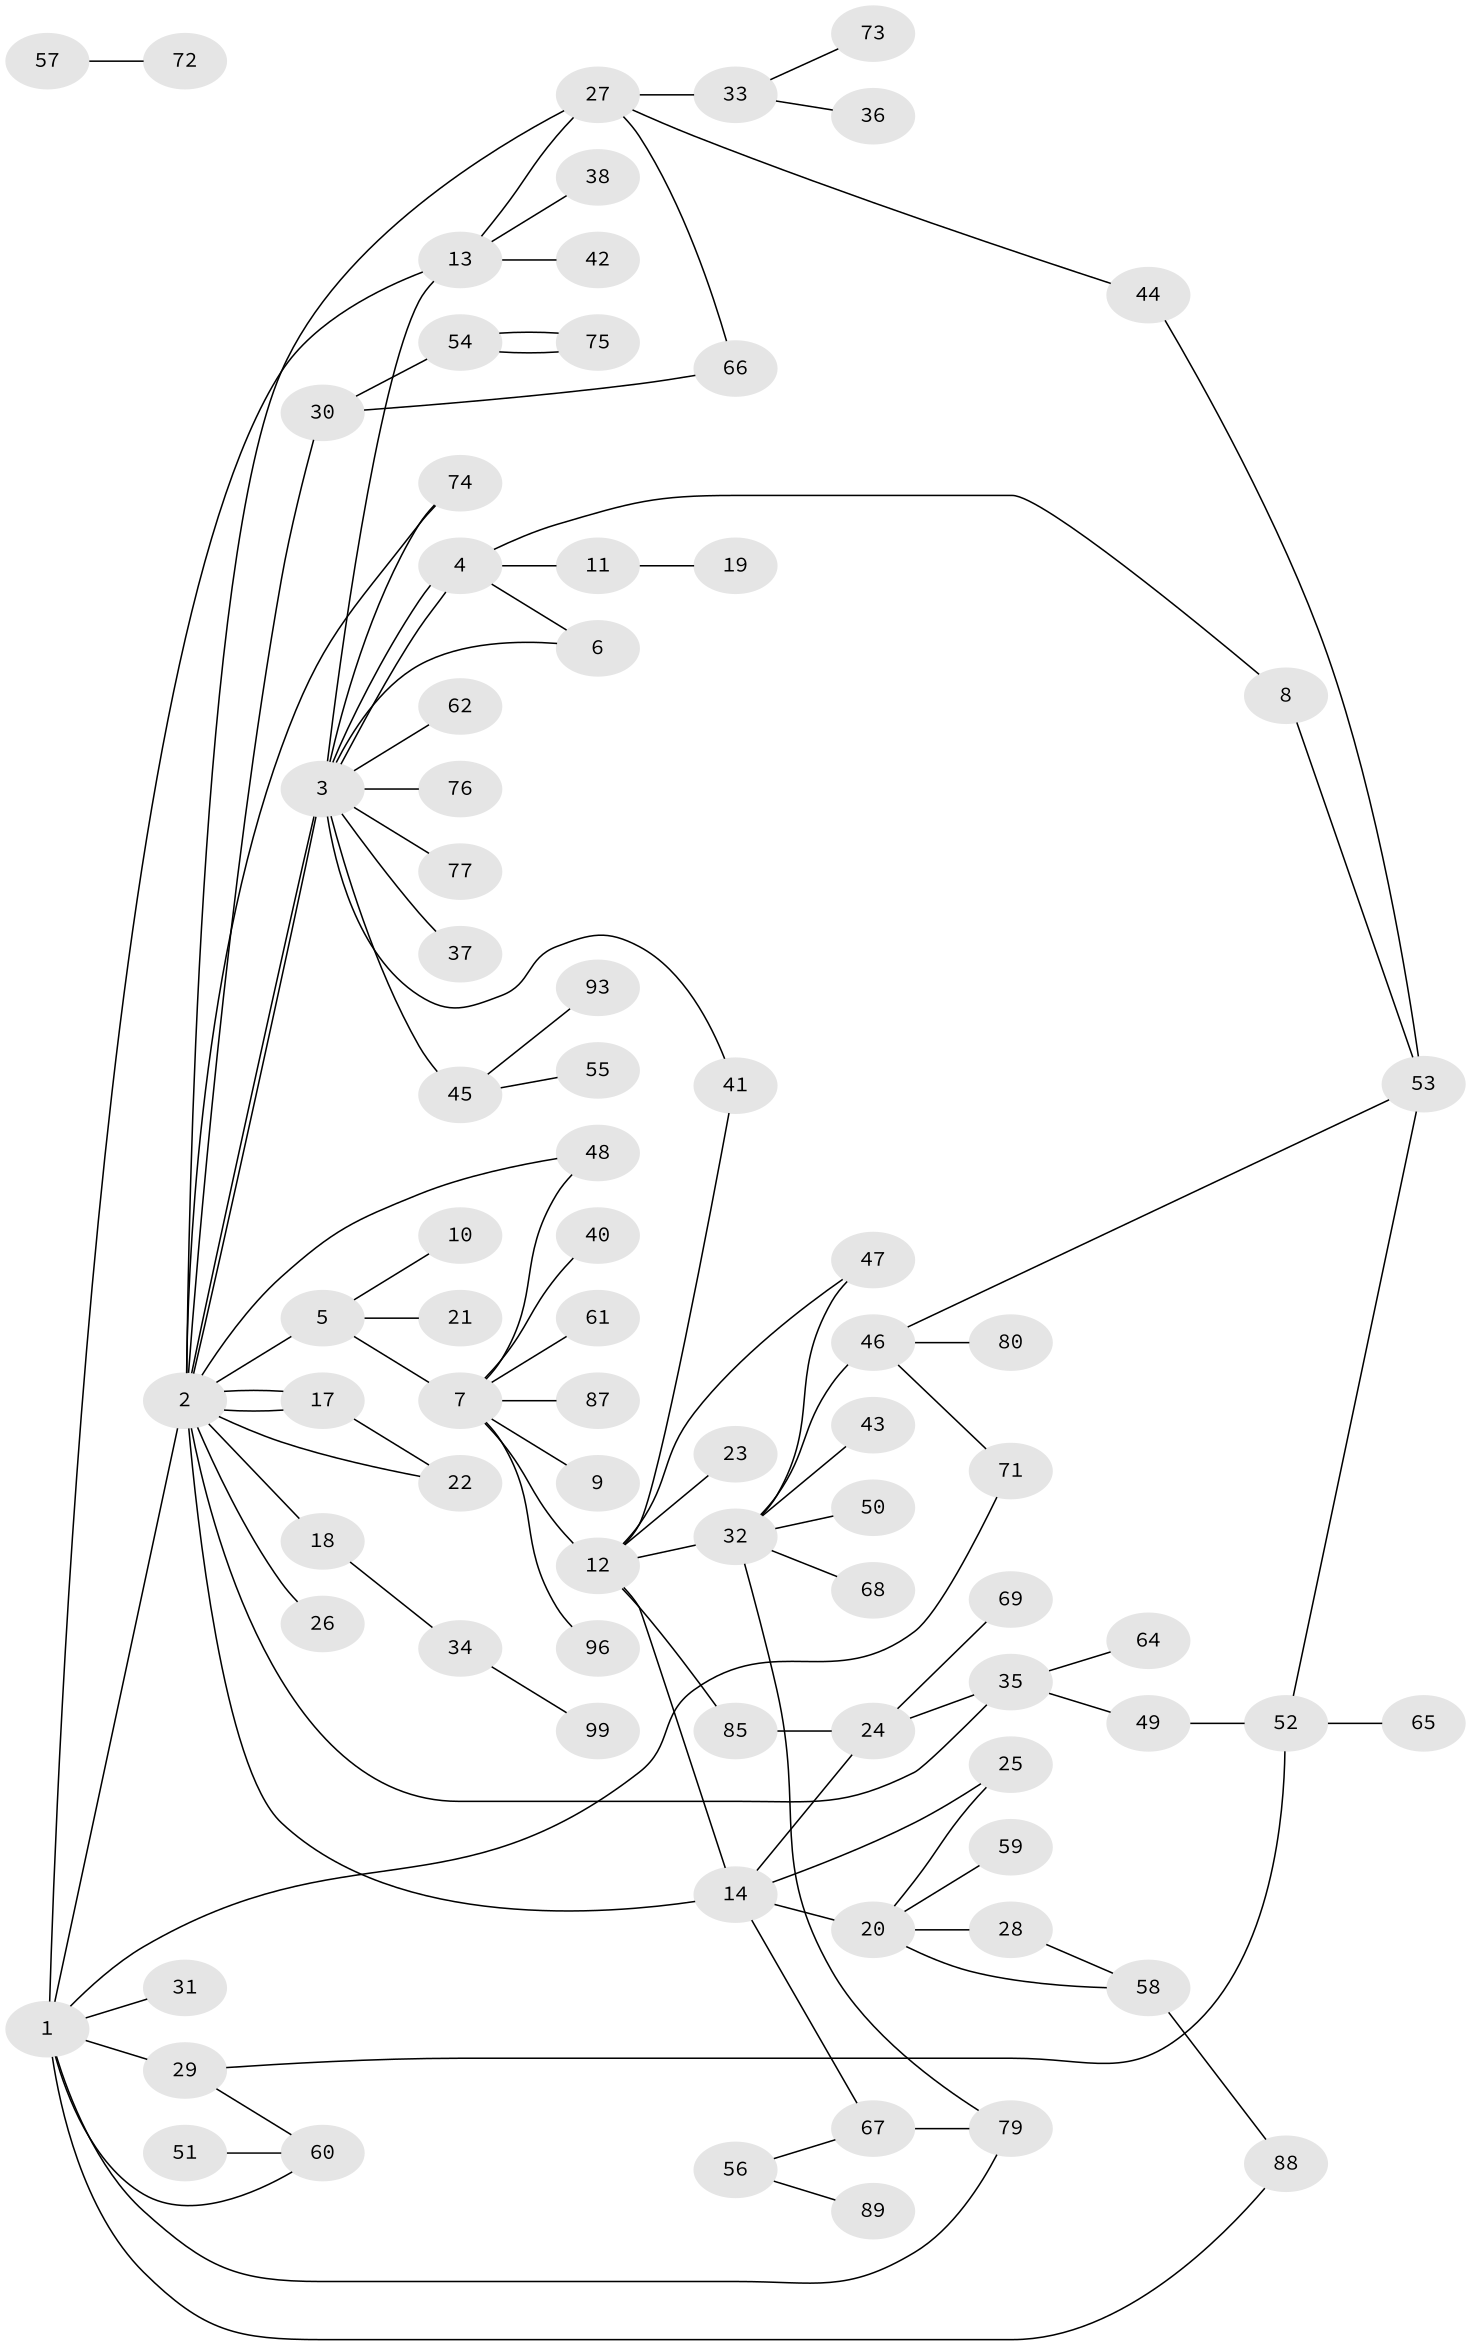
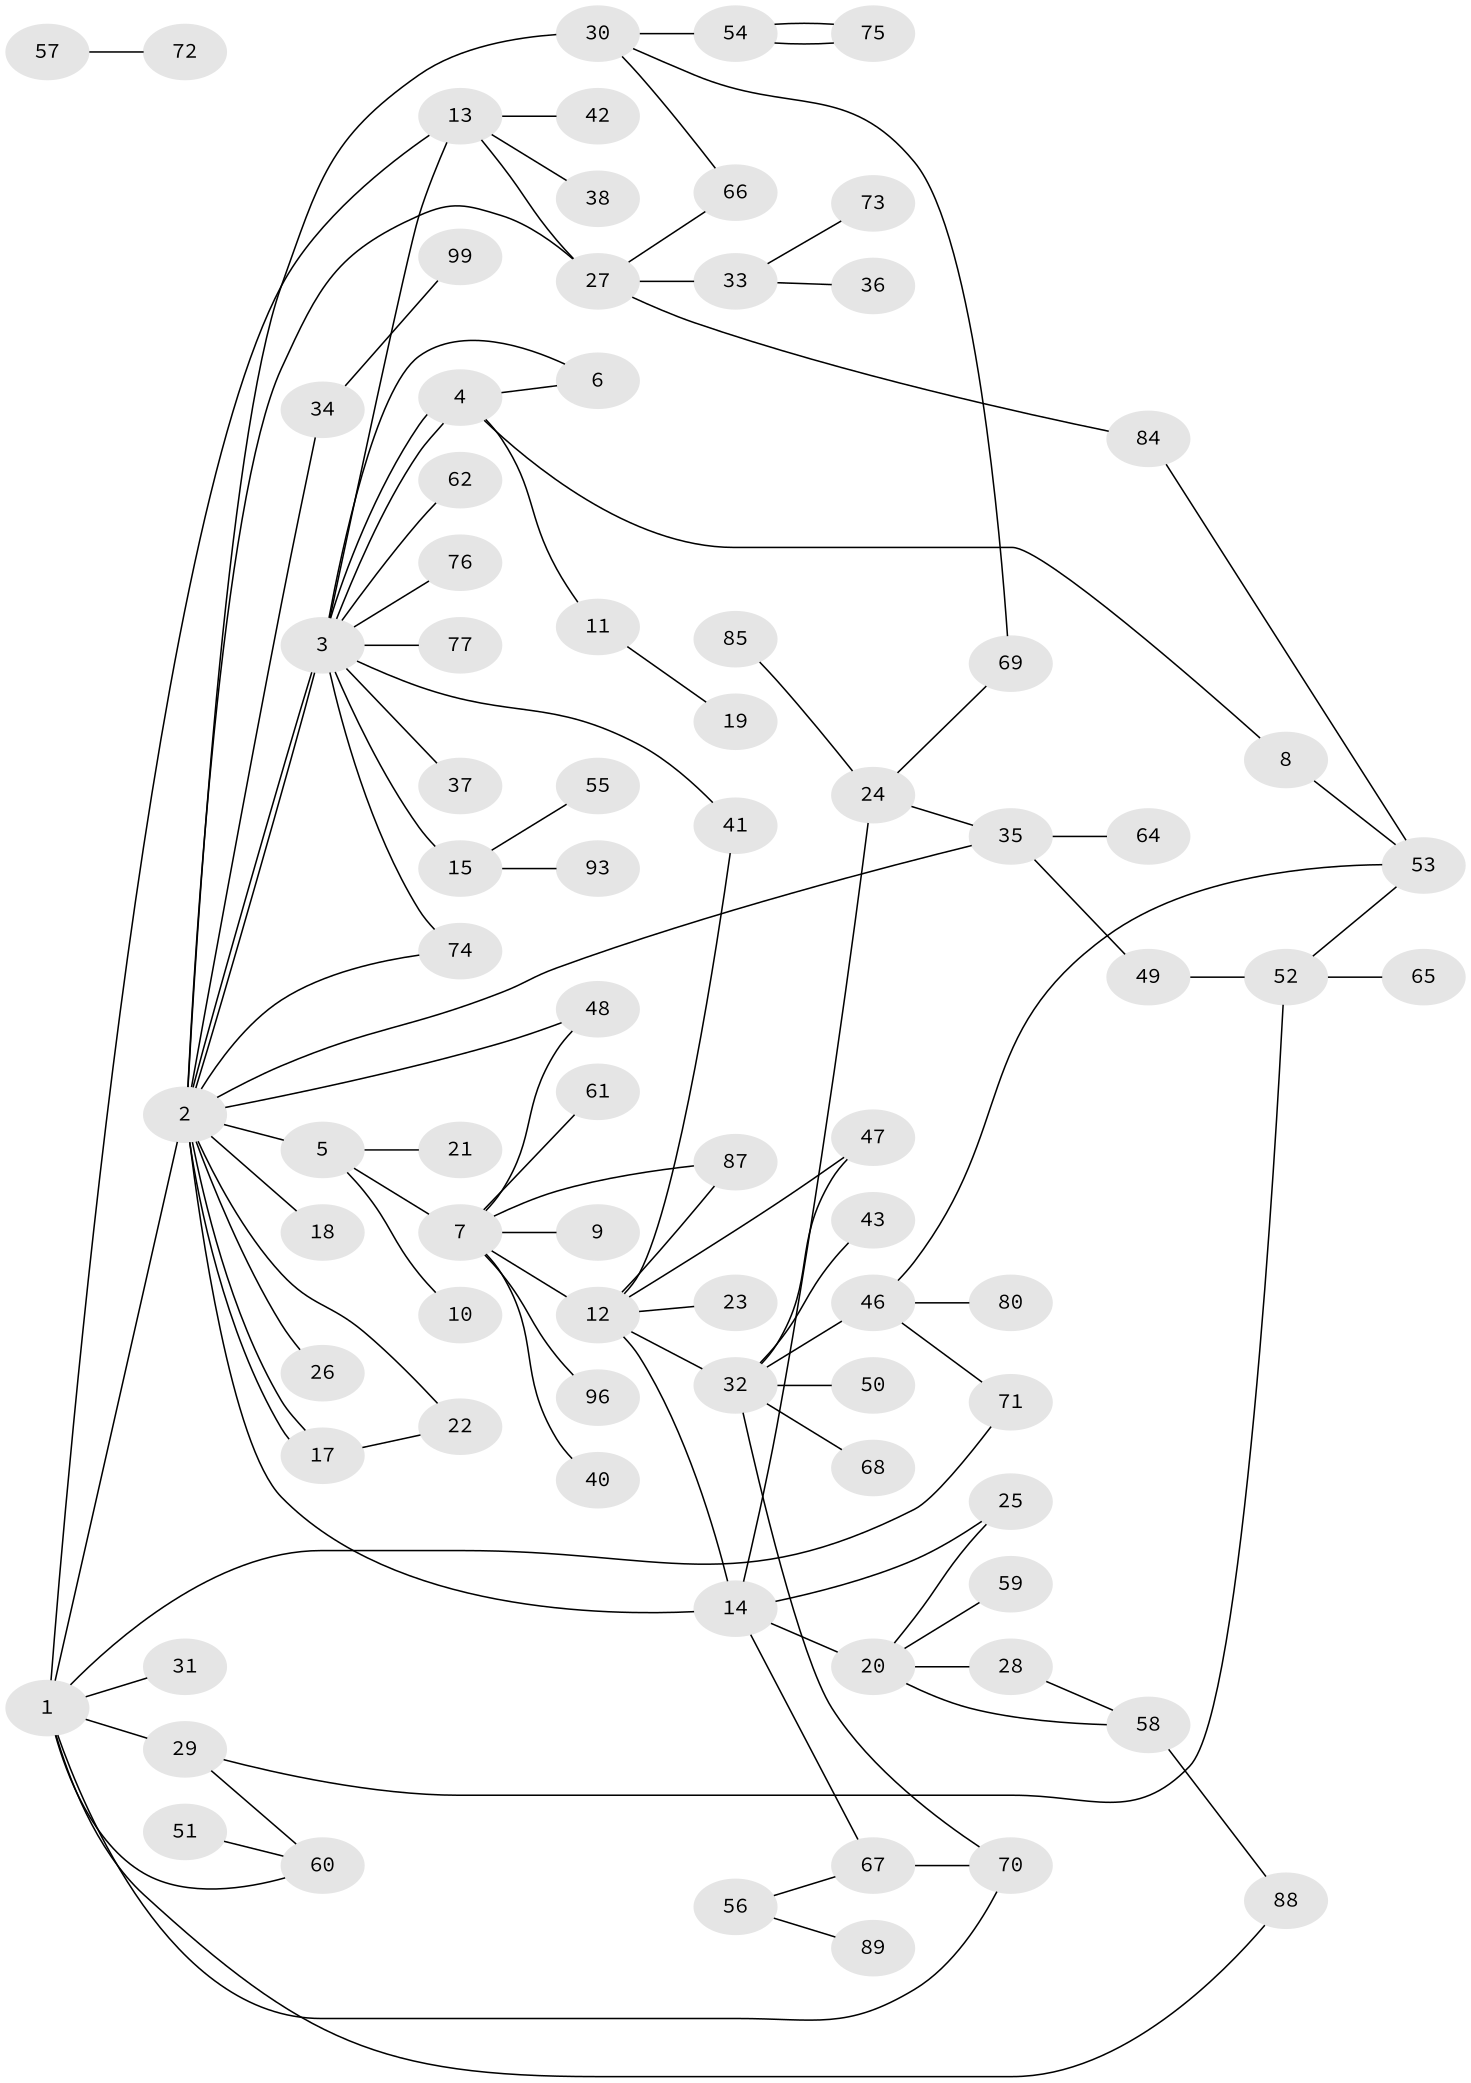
edge "30" -- "69": added
node "44": label "44" -> "84"
node "45": label "45" -> "15"
edge "18" -- "34": now "2" -- "34"
edge "12" -- "85": now "12" -- "87"
node "79": label "79" -> "70"
